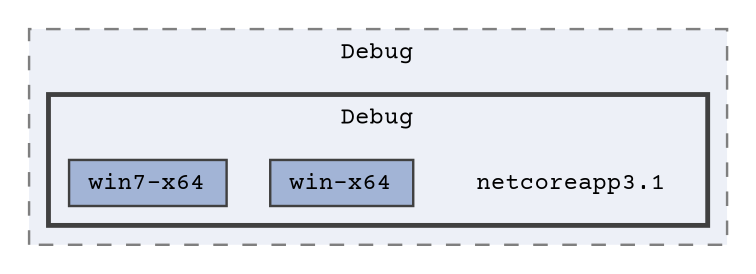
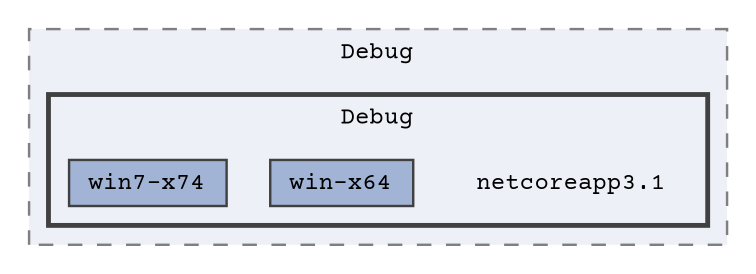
node "win7-x64": label "win7-x64" -> "win7-x74"
